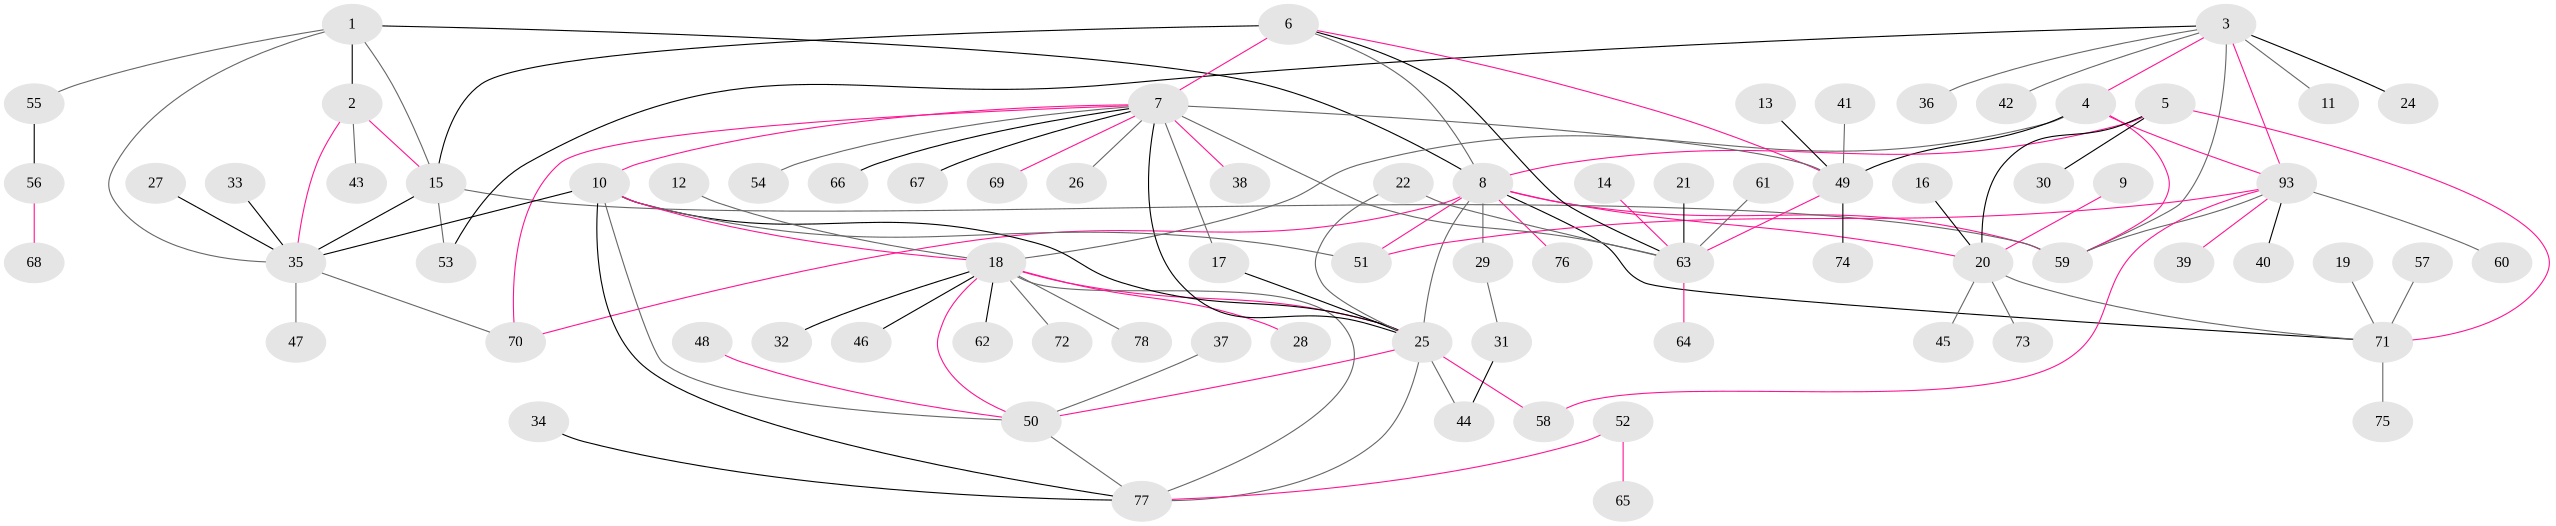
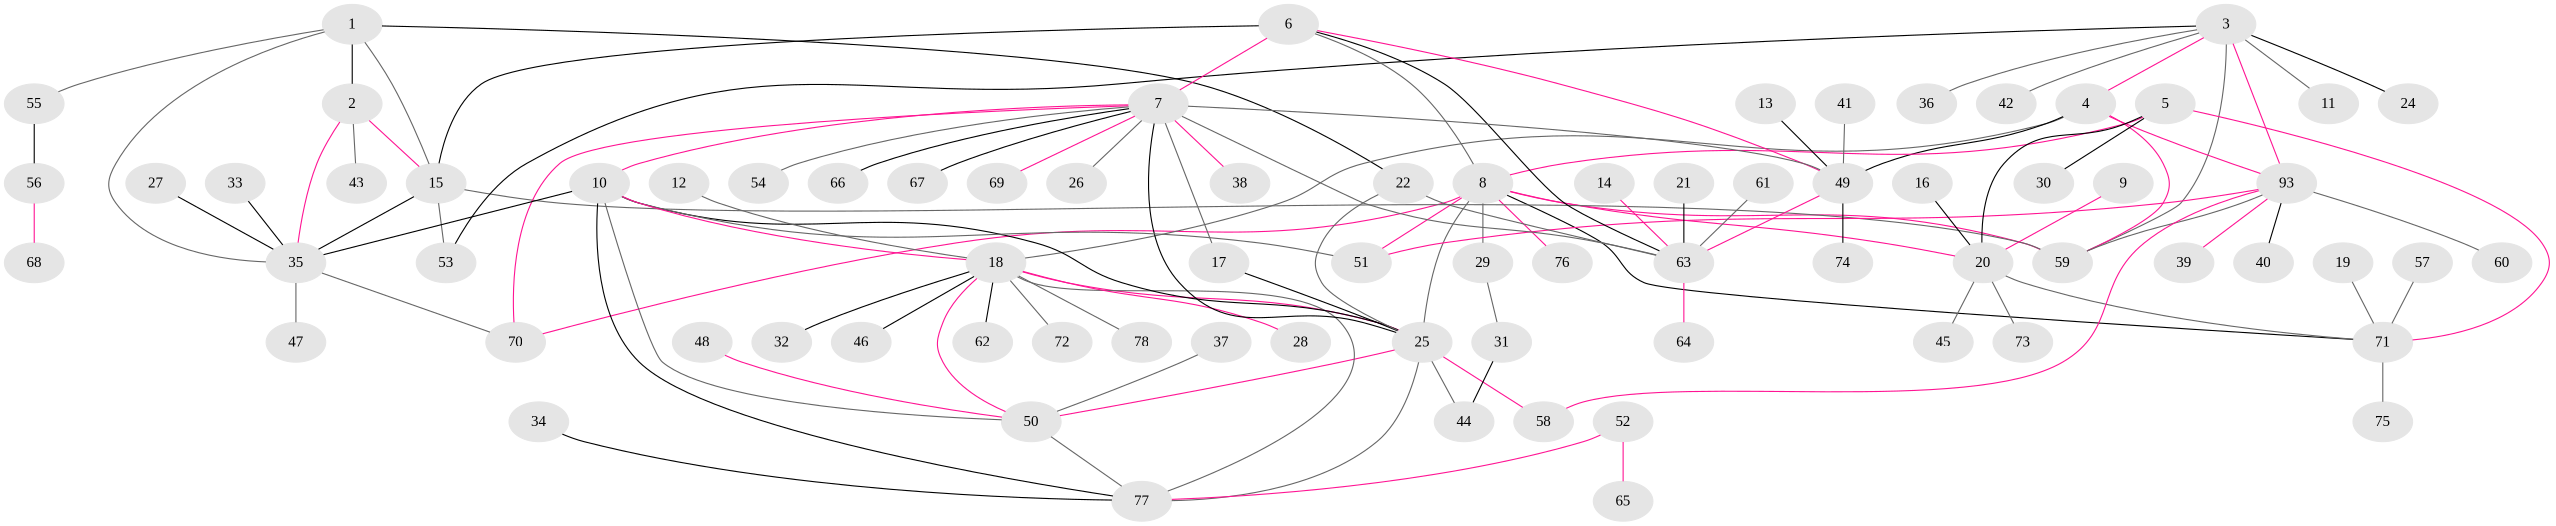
edge "1" -- "8": now "1" -- "22"
